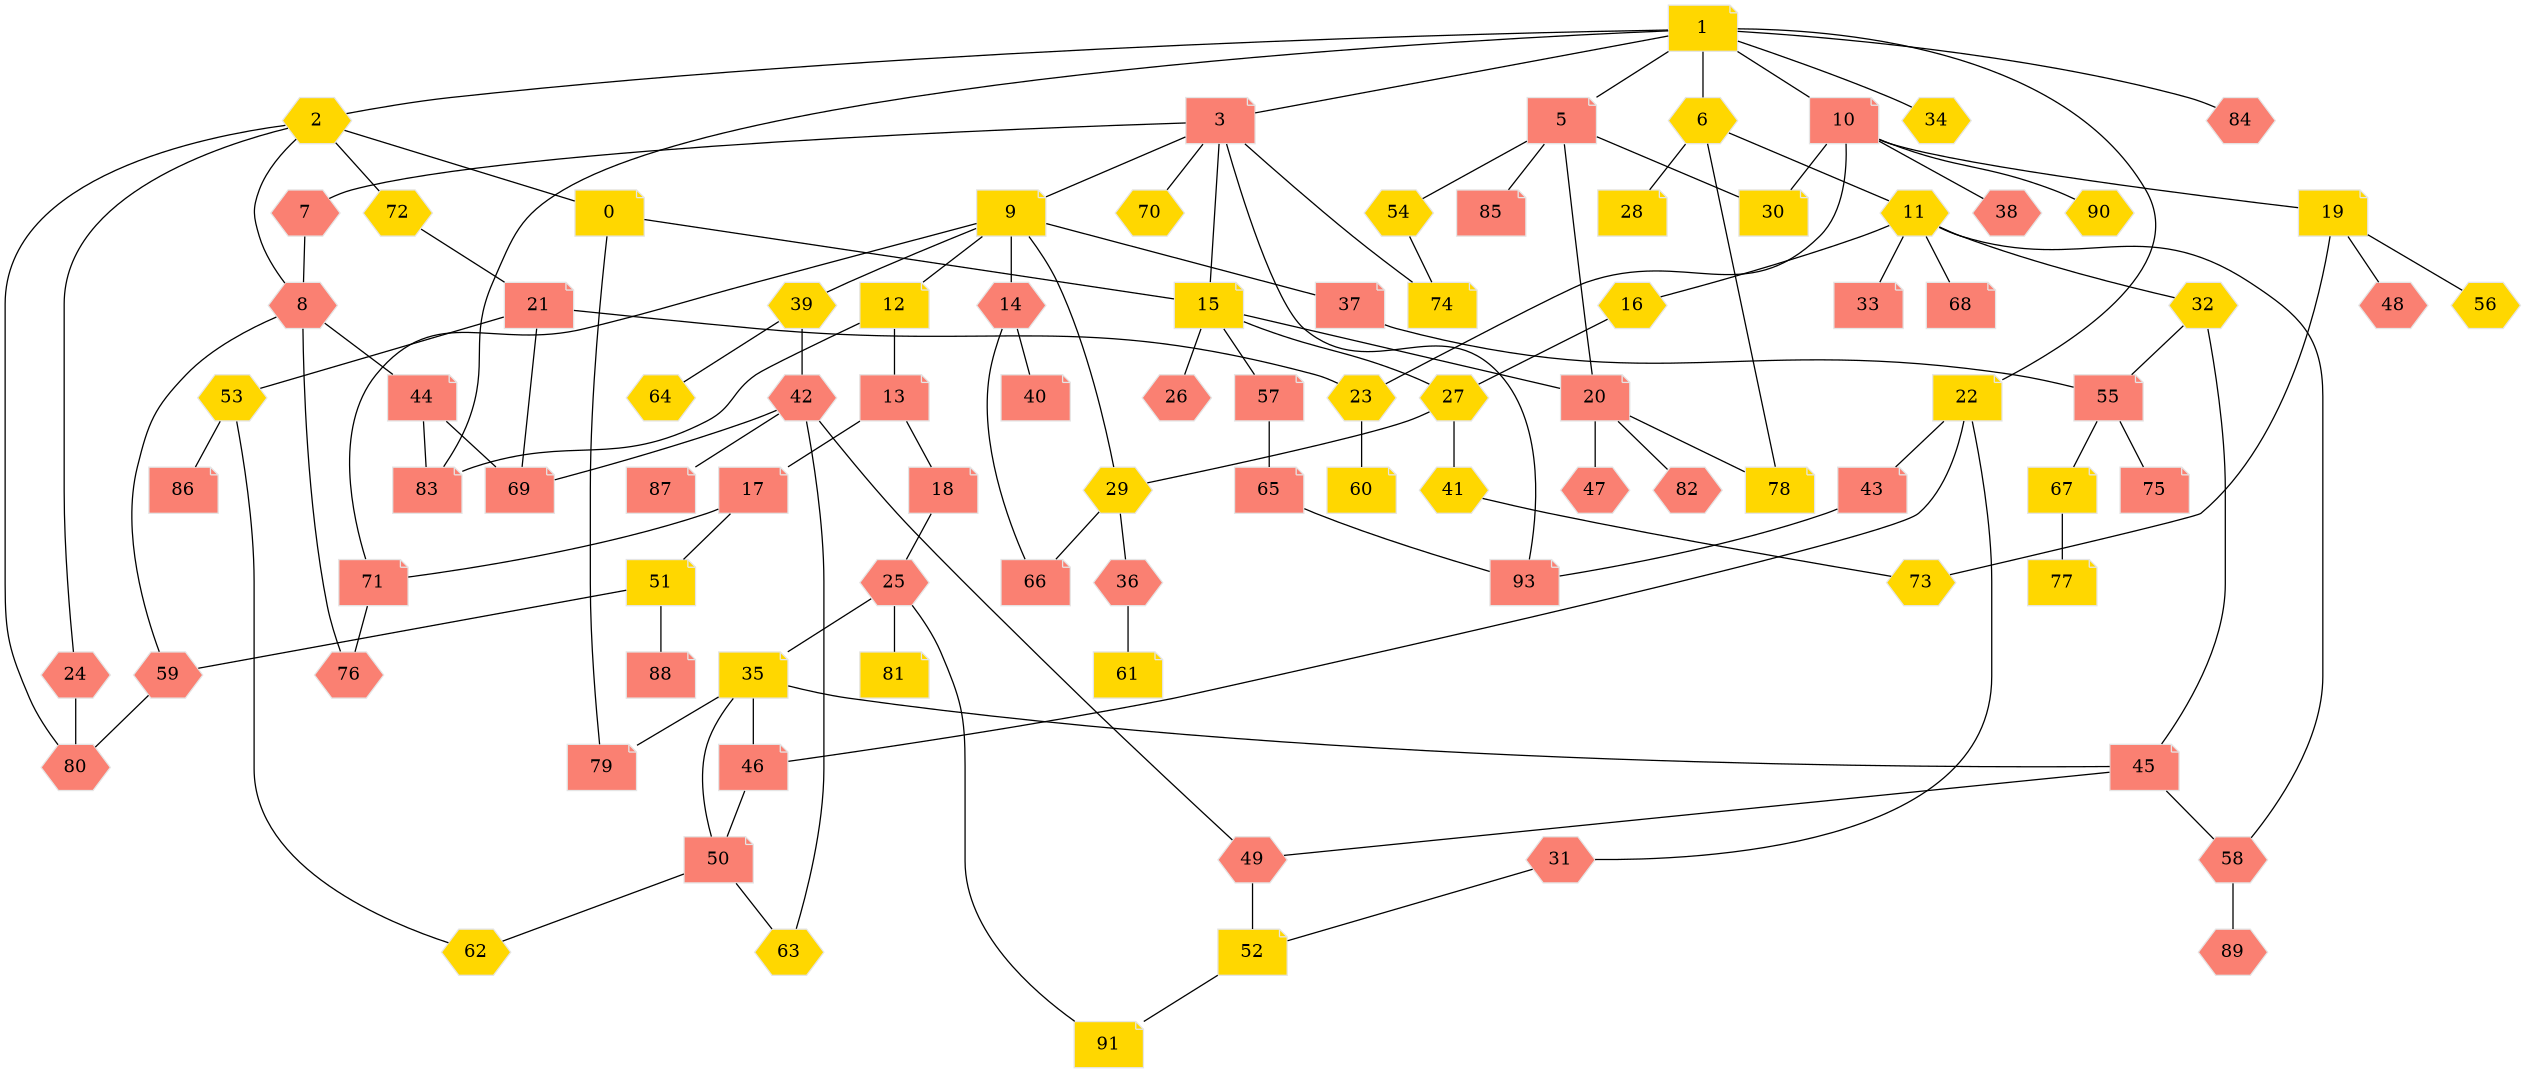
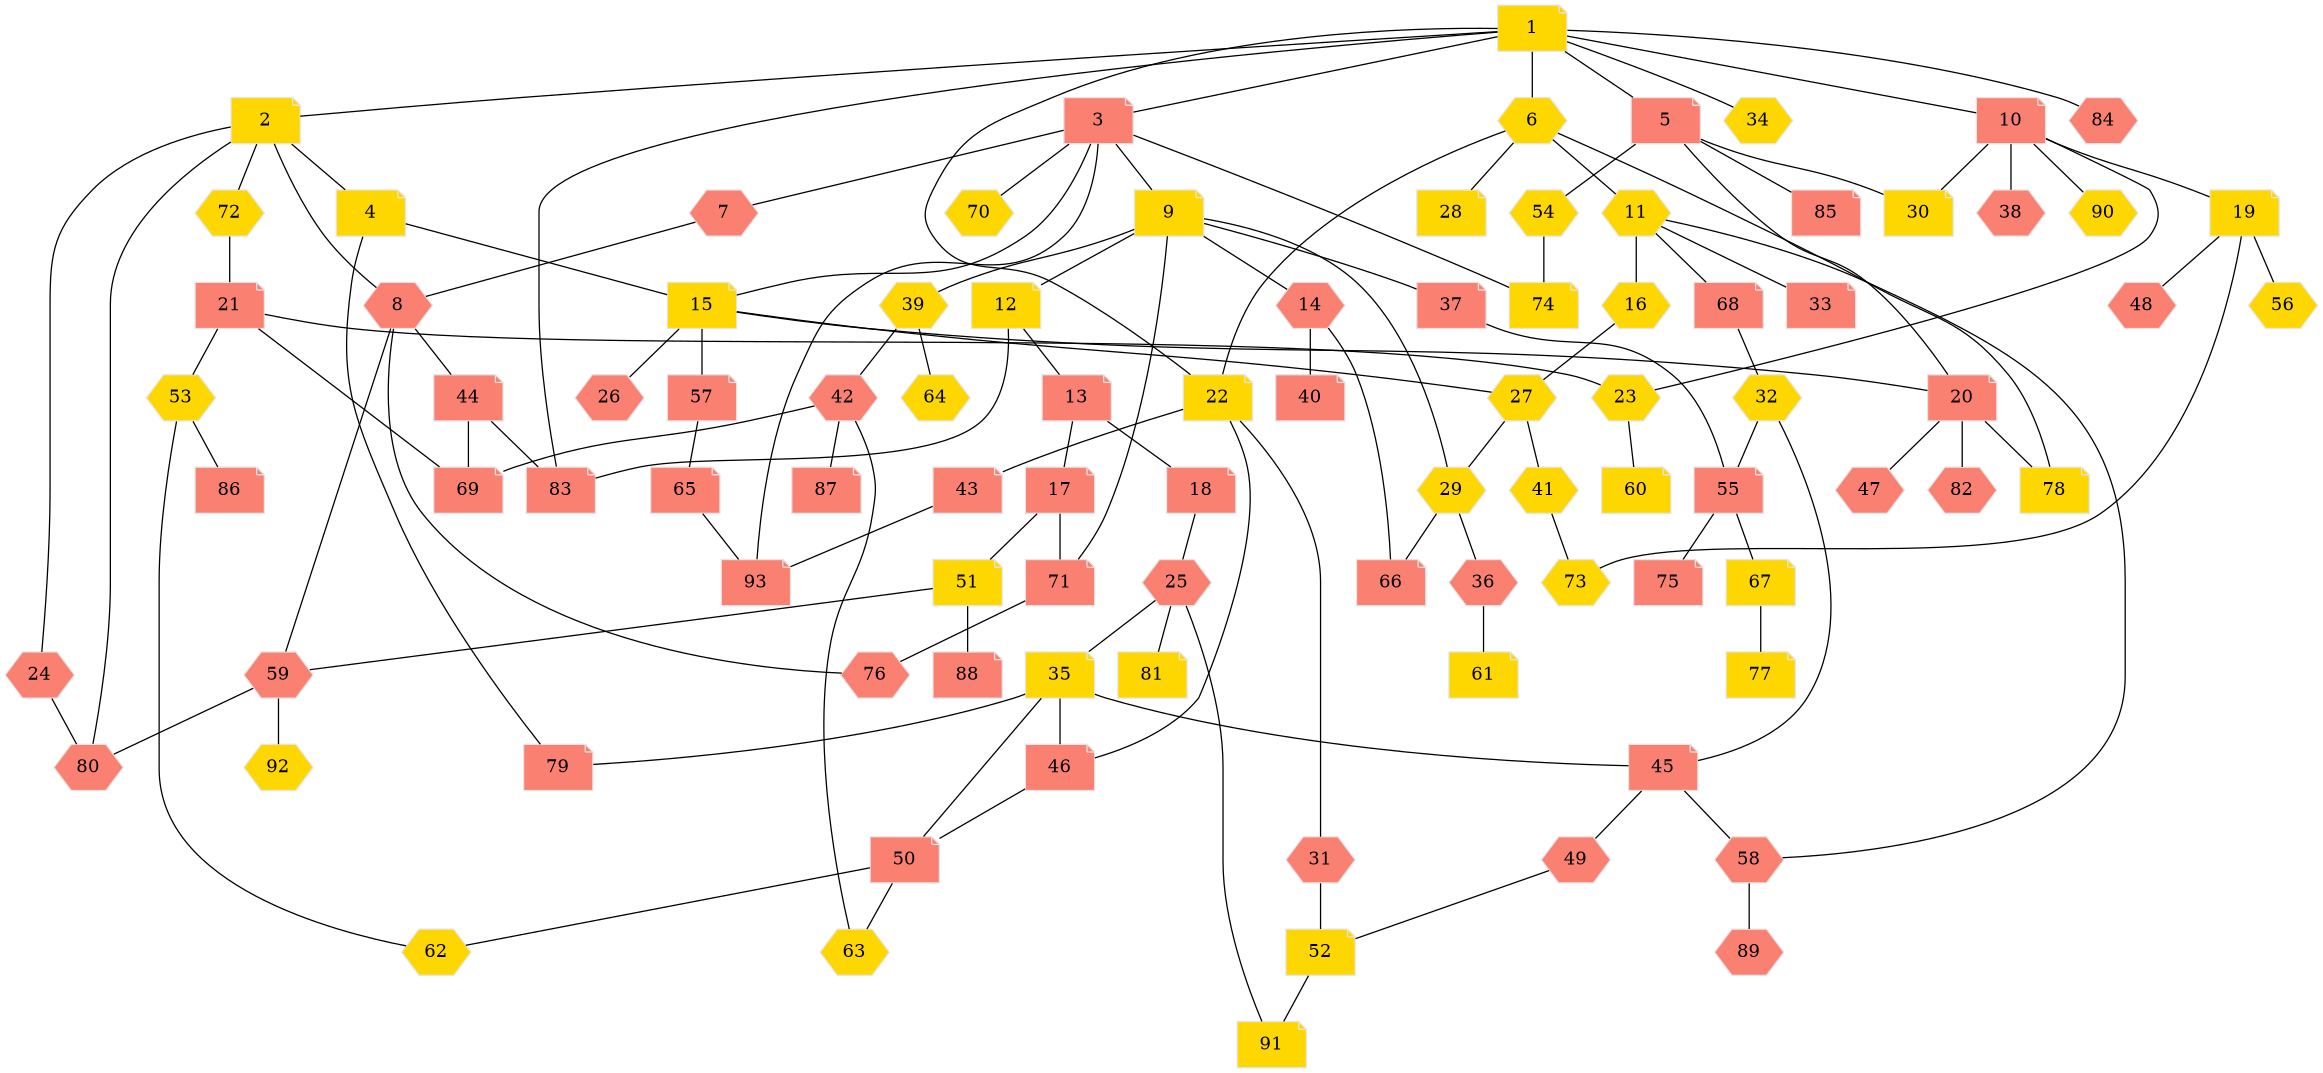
node "2": shape hexagon -> note
node "0": label "0" -> "4"
edge "6" -- "22": added
edge "11" -- "32": now "68" -- "32"
edge "42" -- "49": removed
node "92": added
